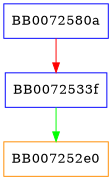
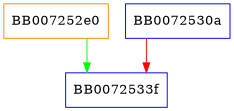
node "BB0072580a": label "BB0072580a" -> "BB0072530a"
edge "BB0072533f" -> "BB007252e0": reversed
